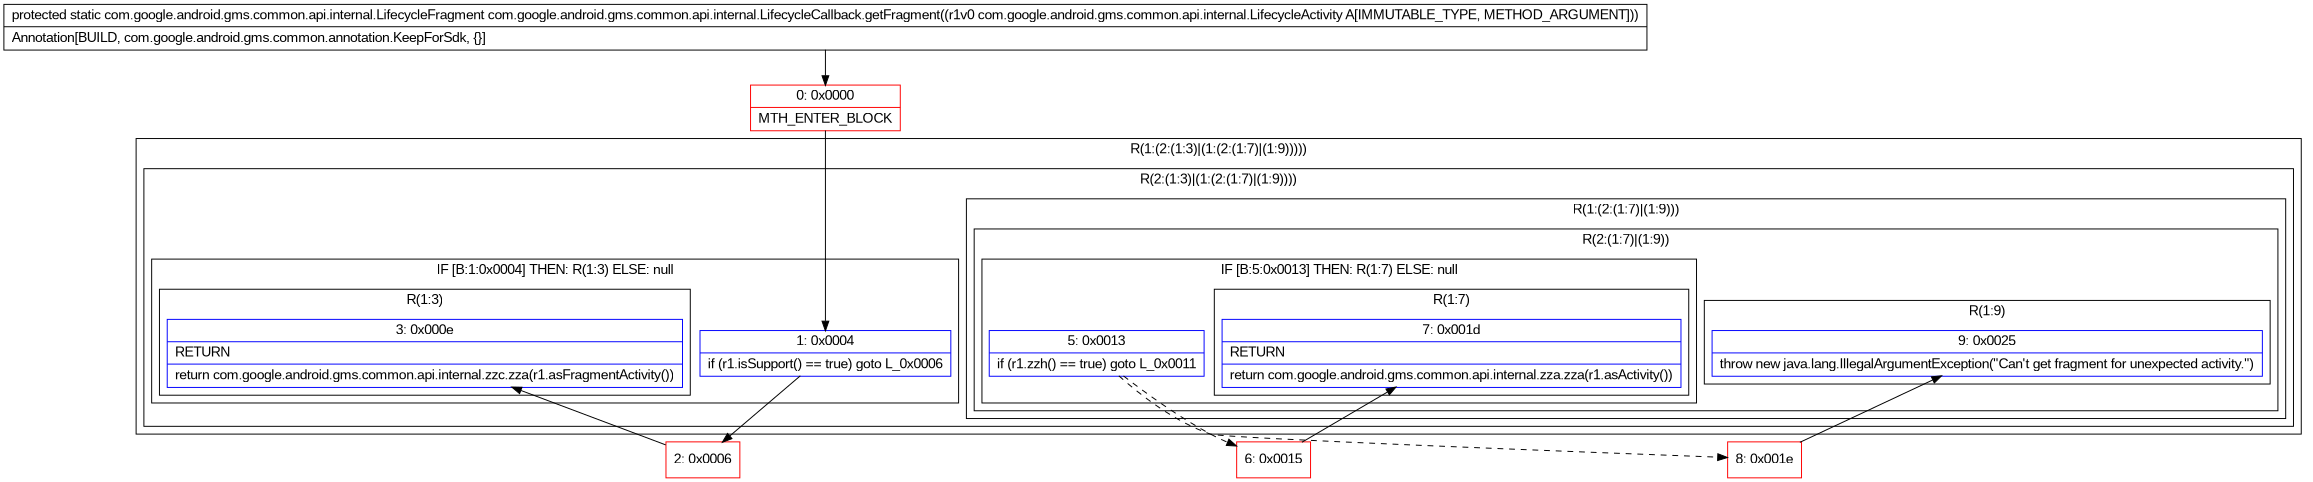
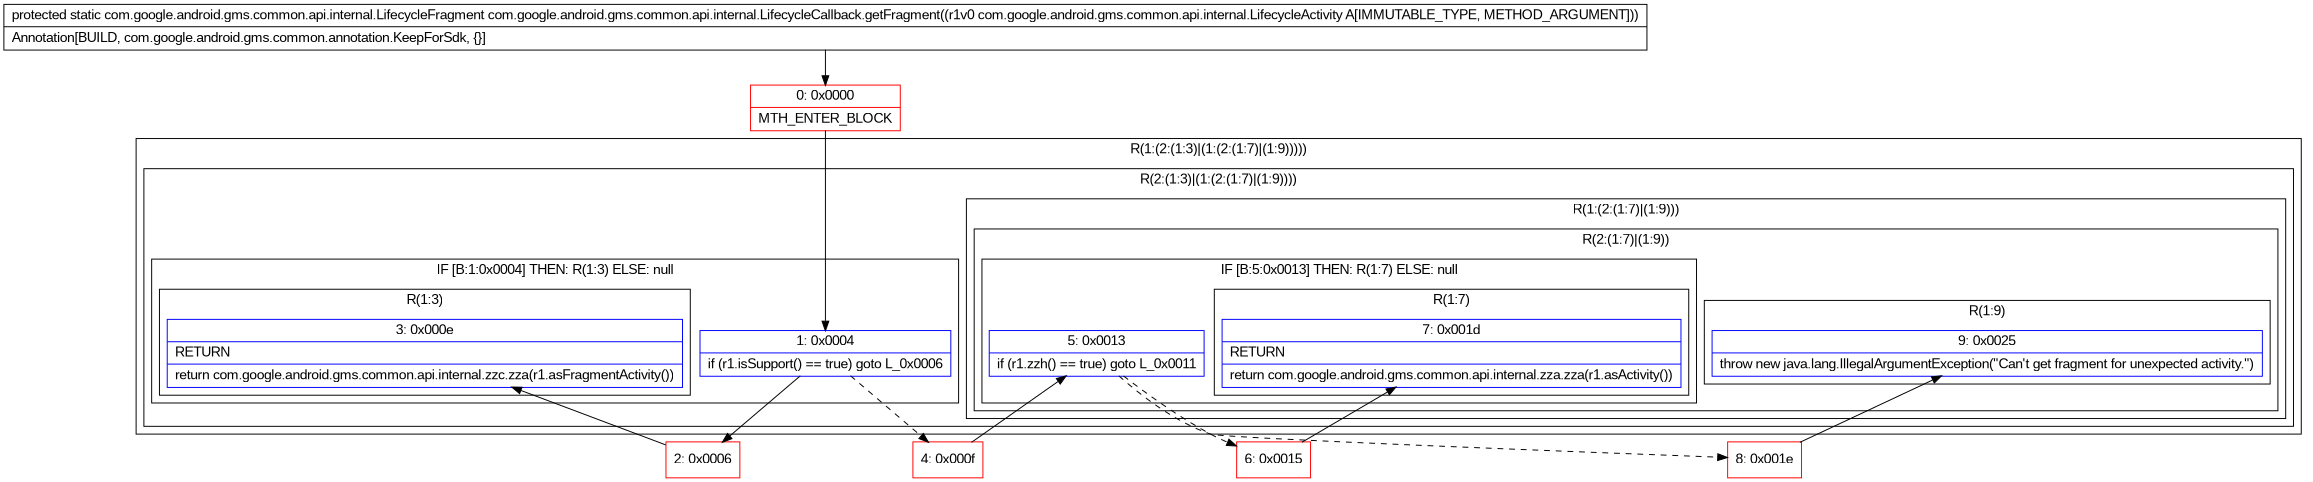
node "4: 0x000f": added
